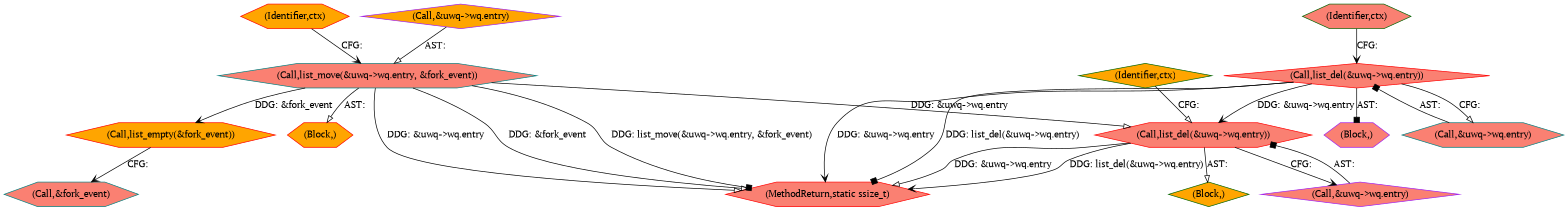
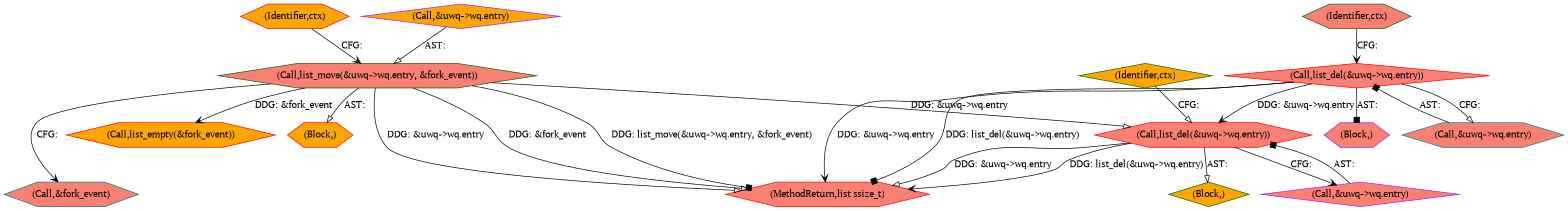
node "(Call,list_move(&uwq->wq.entry, &fork_event))": color teal -> darkgreen
edge "(Call,list_empty(&fork_event))" -> "(Call,&fork_event)": now "(Call,list_move(&uwq->wq.entry, &fork_event))" -> "(Call,&fork_event)"
node "(MethodReturn,static ssize_t)": label "(MethodReturn,static ssize_t)" -> "(MethodReturn,list ssize_t)"
